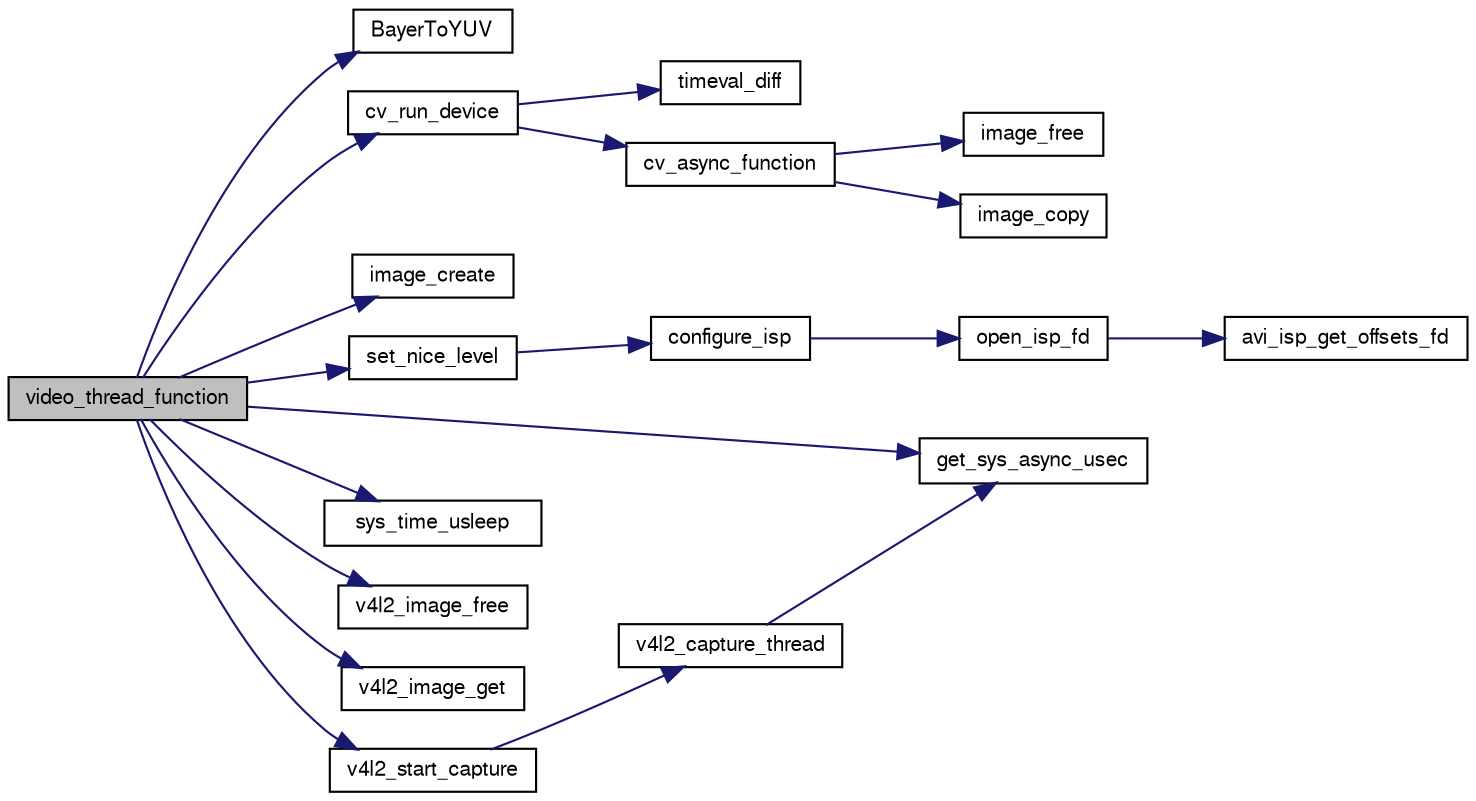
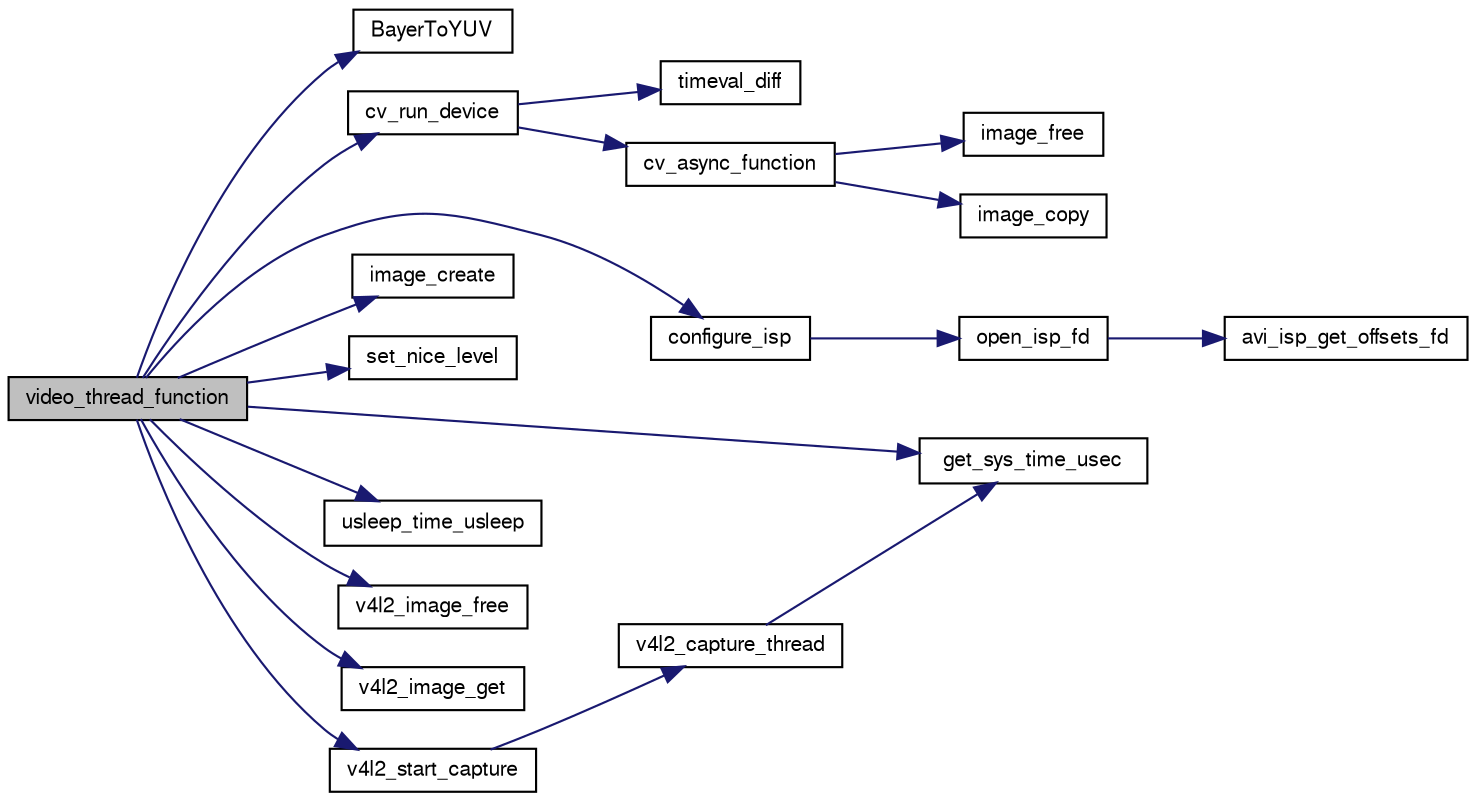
edge "set_nice_level" -> "configure_isp": now "video_thread_function" -> "configure_isp"
node "get_sys_async_usec": label "get_sys_async_usec" -> "get_sys_time_usec"
node "sys_time_usleep": label "sys_time_usleep" -> "usleep_time_usleep"
